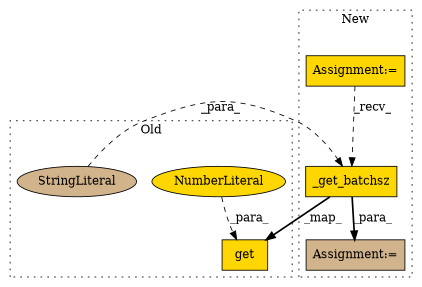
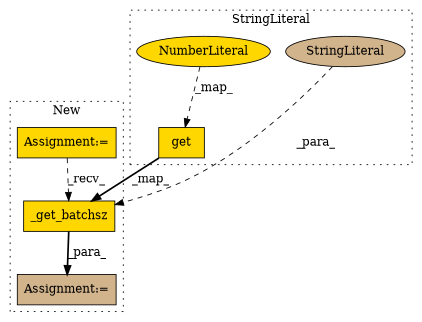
cluster "Old": label "Old" -> "StringLiteral"
edge "_get_batchsz" -> "get": reversed
edge "NumberLiteral" -> "get": label "_para_" -> "_map_"
